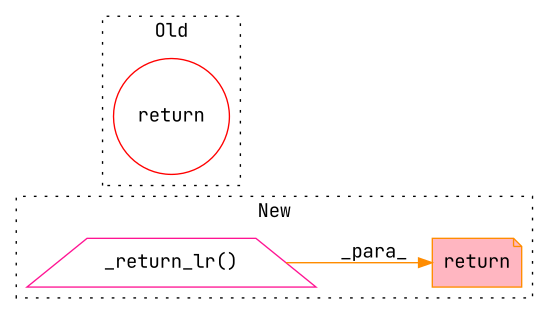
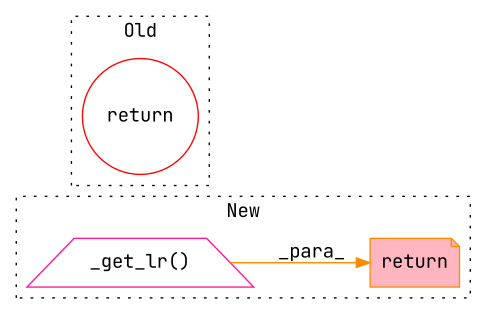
node "_return_lr()": label "_return_lr()" -> "_get_lr()"
